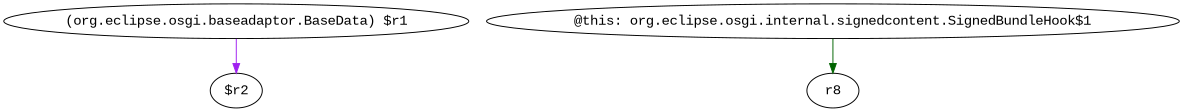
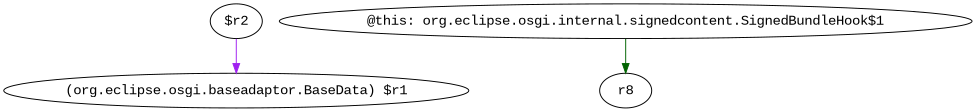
edge "(org.eclipse.osgi.baseadaptor.BaseData) $r1" -> "$r2": reversed
